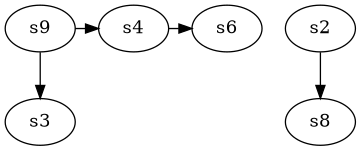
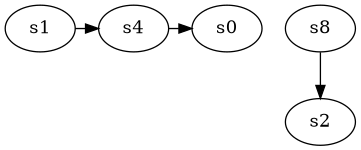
node "s9": label "s9" -> "s1"
node "s6": label "s6" -> "s0"
edge "s2" -> "s8": reversed
node "s3": removed
